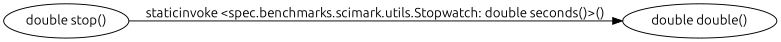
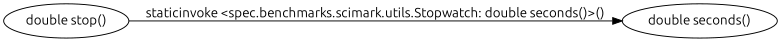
node "double double()": label "double double()" -> "double seconds()"
